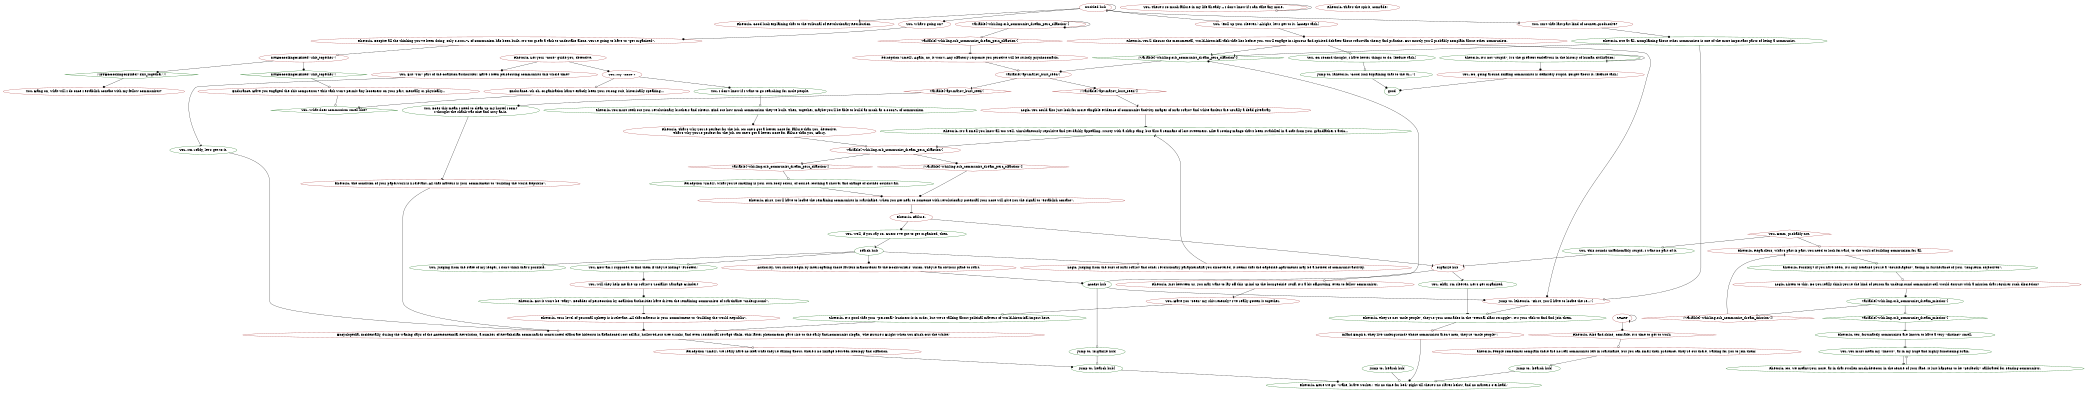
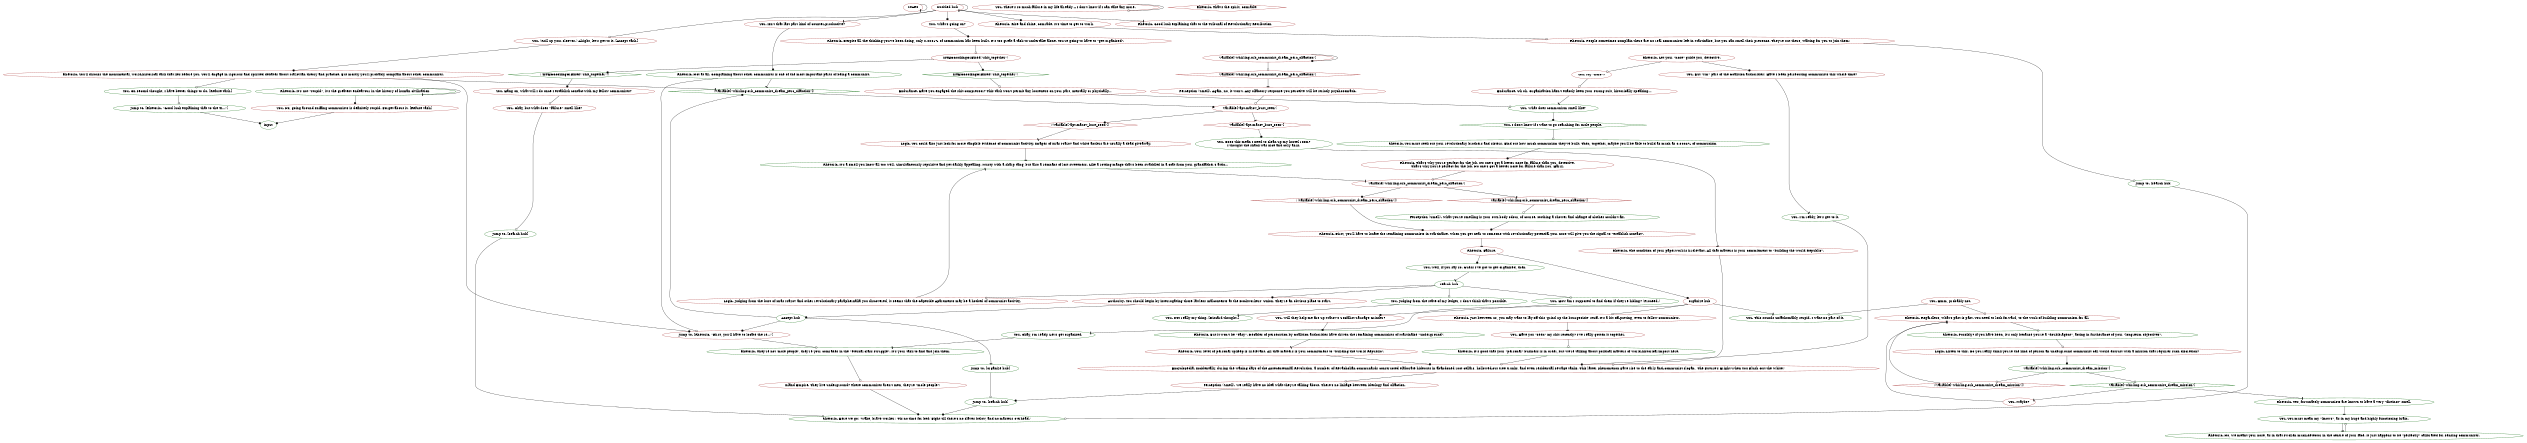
node "Rhetoric: That's the spirit, comrade!": shape ellipse -> diamond
edge "Rhetoric: Let your *nose* guide you, detective." -> "You: My *nose*?": arrowhead dot -> odot
edge "You: My *nose*?" -> "You: I don't know if I want to go searching for mole people.": now "You: What does communism smell like?" -> "You: I don't know if I want to go searching for mole people."
node "You: I don't know if I want to go searching for mole people.": shape ellipse -> diamond
node "good": label "good" -> "input"
node "You: Okay, but what does *failure* smell like?": added
node "You: What does communism smell like?": shape diamond -> ellipse
node "You: Hmm, probably not.": shape diamond -> ellipse
edge "Rhetoric: Failure." -> "organize hub": arrowhead tee -> dot
edge "You: This sounds unfathomably stupid. I want no part of it." -> "organize hub": reversed
node "You: Okay, I'm sleeves. Let's get organised.": label "You: Okay, I'm sleeves. Let's get organised." -> "You: Okay, I'm ready. Let's get organised."
edge "Accept hub" -> "Jump to: [organize hub]": arrowhead odot -> tee
node "You: Not really my thing. [Discard thought.]": added
edge "START" -> "Rhetoric: Rise and shine, comrade. It's time to get to work.": now "Untitled hub" -> "Rhetoric: Rise and shine, comrade. It's time to get to work."
node "Rhetoric: Rise and shine, comrade. It's time to get to work.": shape diamond -> ellipse
node "You: Maybe?": added
